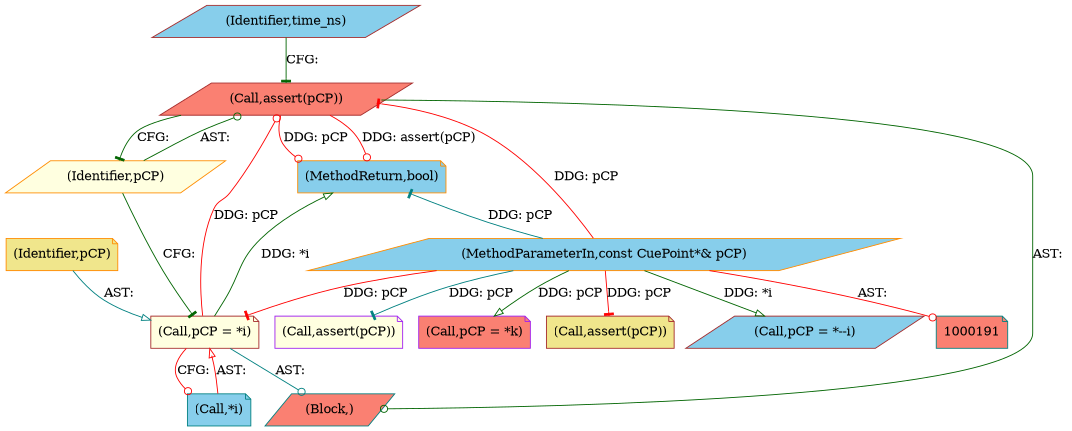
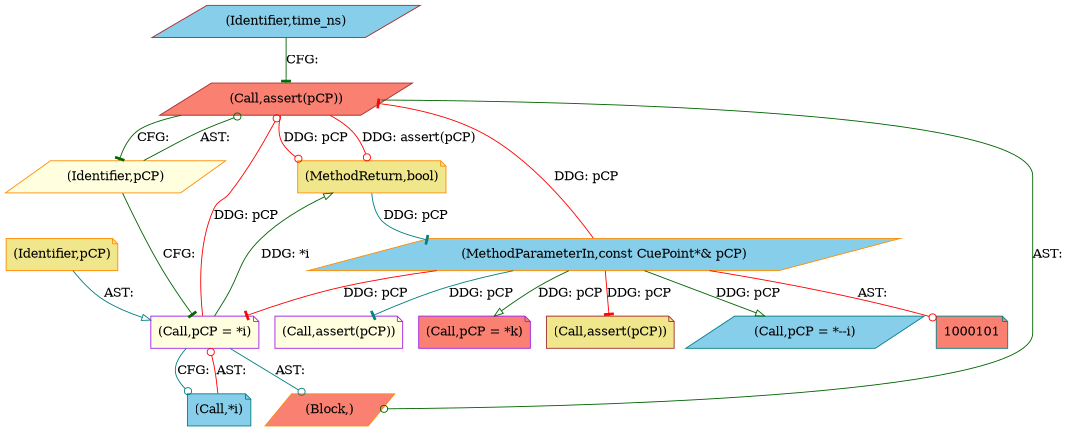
node "(MethodReturn,bool)": fillcolor skyblue -> khaki
edge "(MethodParameterIn,const CuePoint*& pCP)" -> "(MethodReturn,bool)": reversed
edge "(MethodParameterIn,const CuePoint*& pCP)" -> "(Call,pCP = *--i)": label "DDG: *i" -> "DDG: pCP"
node "(Call,pCP = *i)": color brown -> purple
node "(Call,pCP = *--i)": color brown -> teal
node "1000191": label "1000191" -> "1000101"
edge "(Call,pCP = *i)" -> "(Call,*i)": color red -> teal
edge "(Call,*i)" -> "(Call,pCP = *i)": arrowhead onormal -> odot
node "(Block,)": color teal -> darkorange
